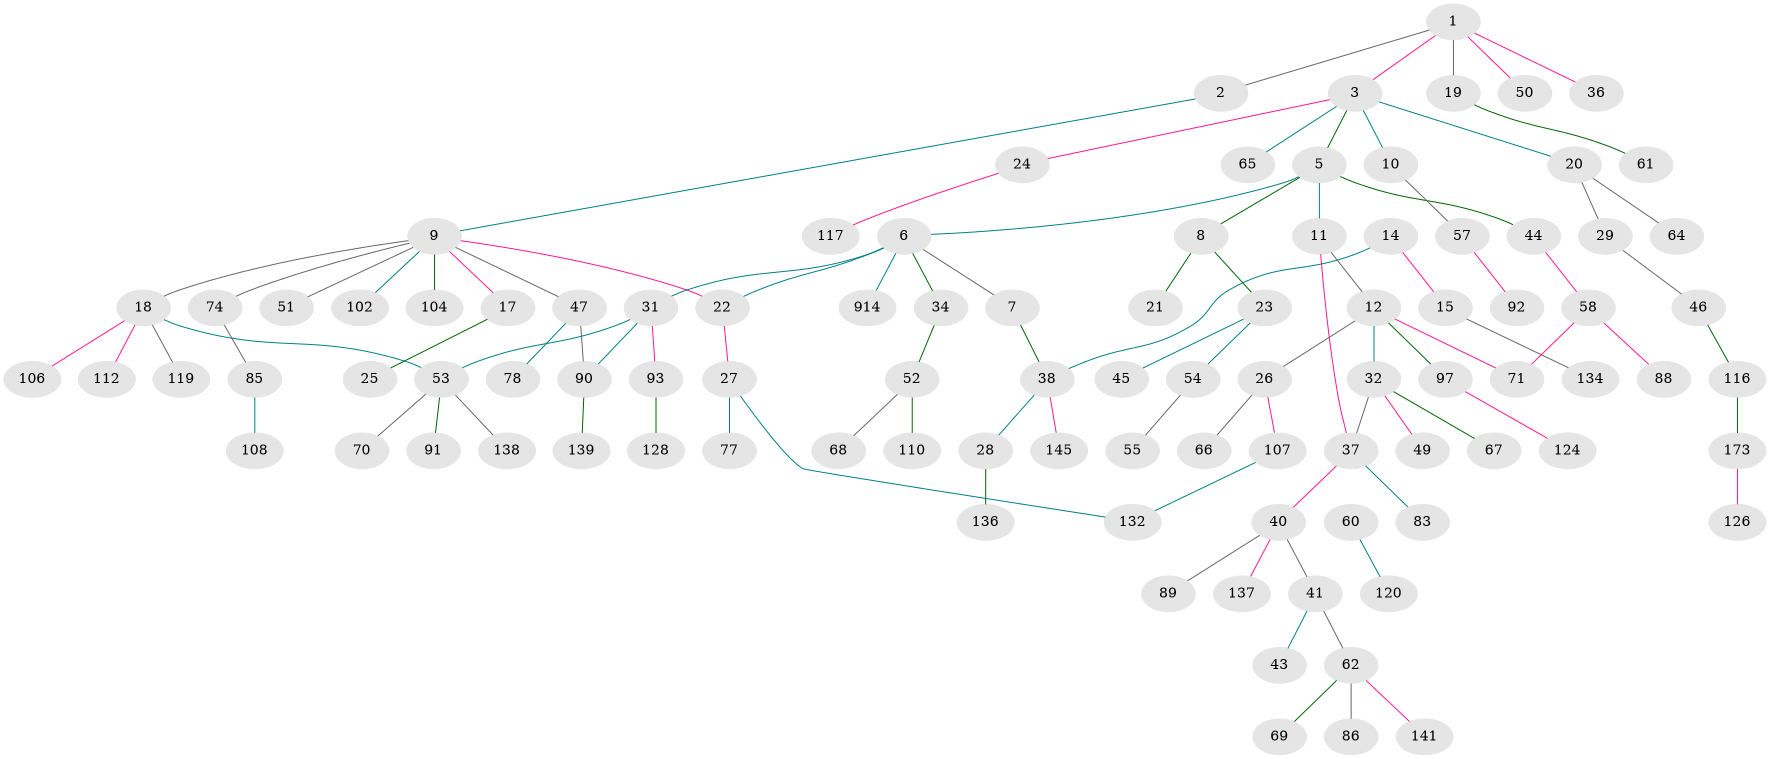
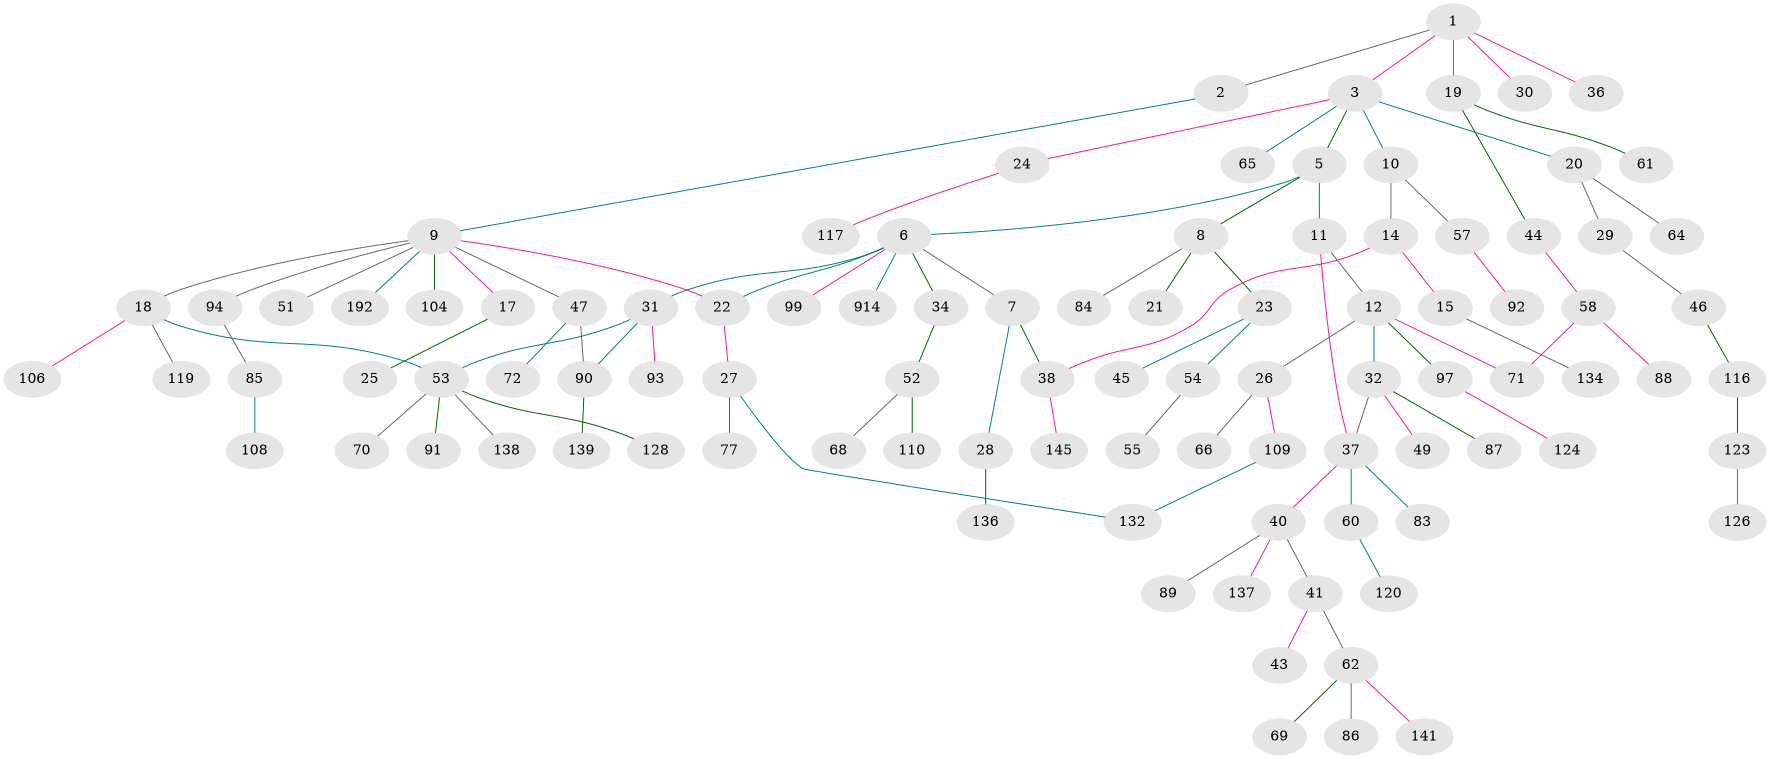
node "50": label "50" -> "30"
edge "5" -- "44": now "19" -- "44"
edge "10" -- "14": added
edge "14" -- "38": color teal -> deeppink
node "74": label "74" -> "94"
node "102": label "102" -> "192"
node "99": added
node "84": added
node "112": removed
node "78": label "78" -> "72"
edge "93" -- "128": now "53" -- "128"
edge "38" -- "28": now "7" -- "28"
node "107": label "107" -> "109"
node "67": label "67" -> "87"
node "173": label "173" -> "123"
edge "37" -- "60": added
edge "41" -- "43": color teal -> deeppink
